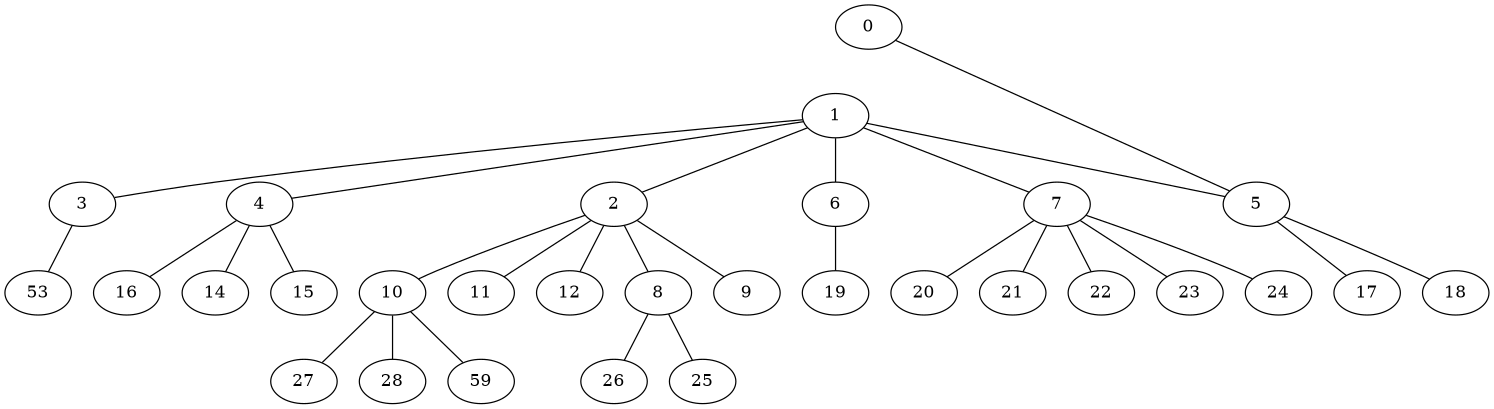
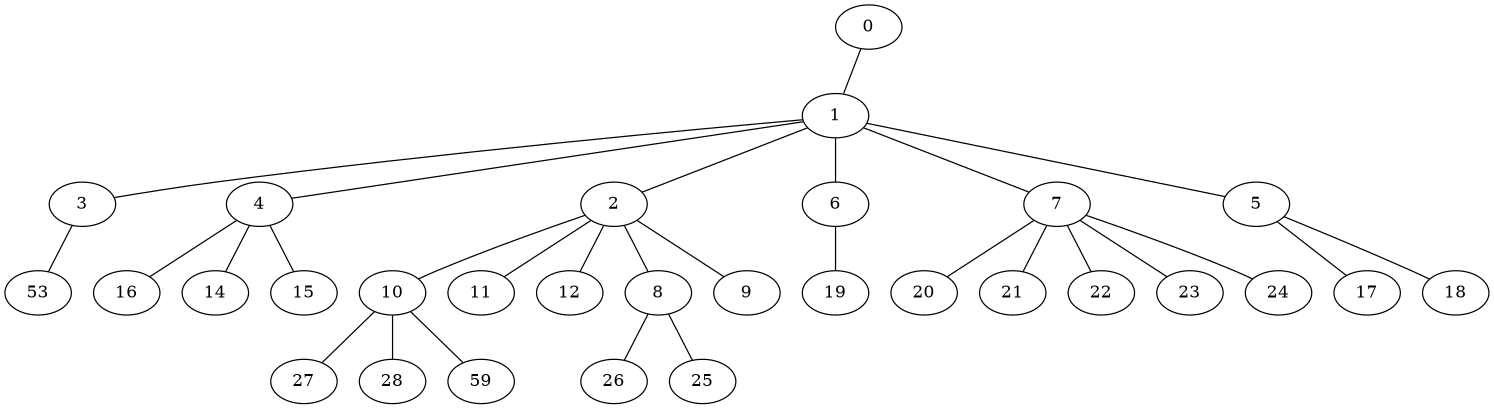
edge "0" -- "5": now "0" -- "1"
